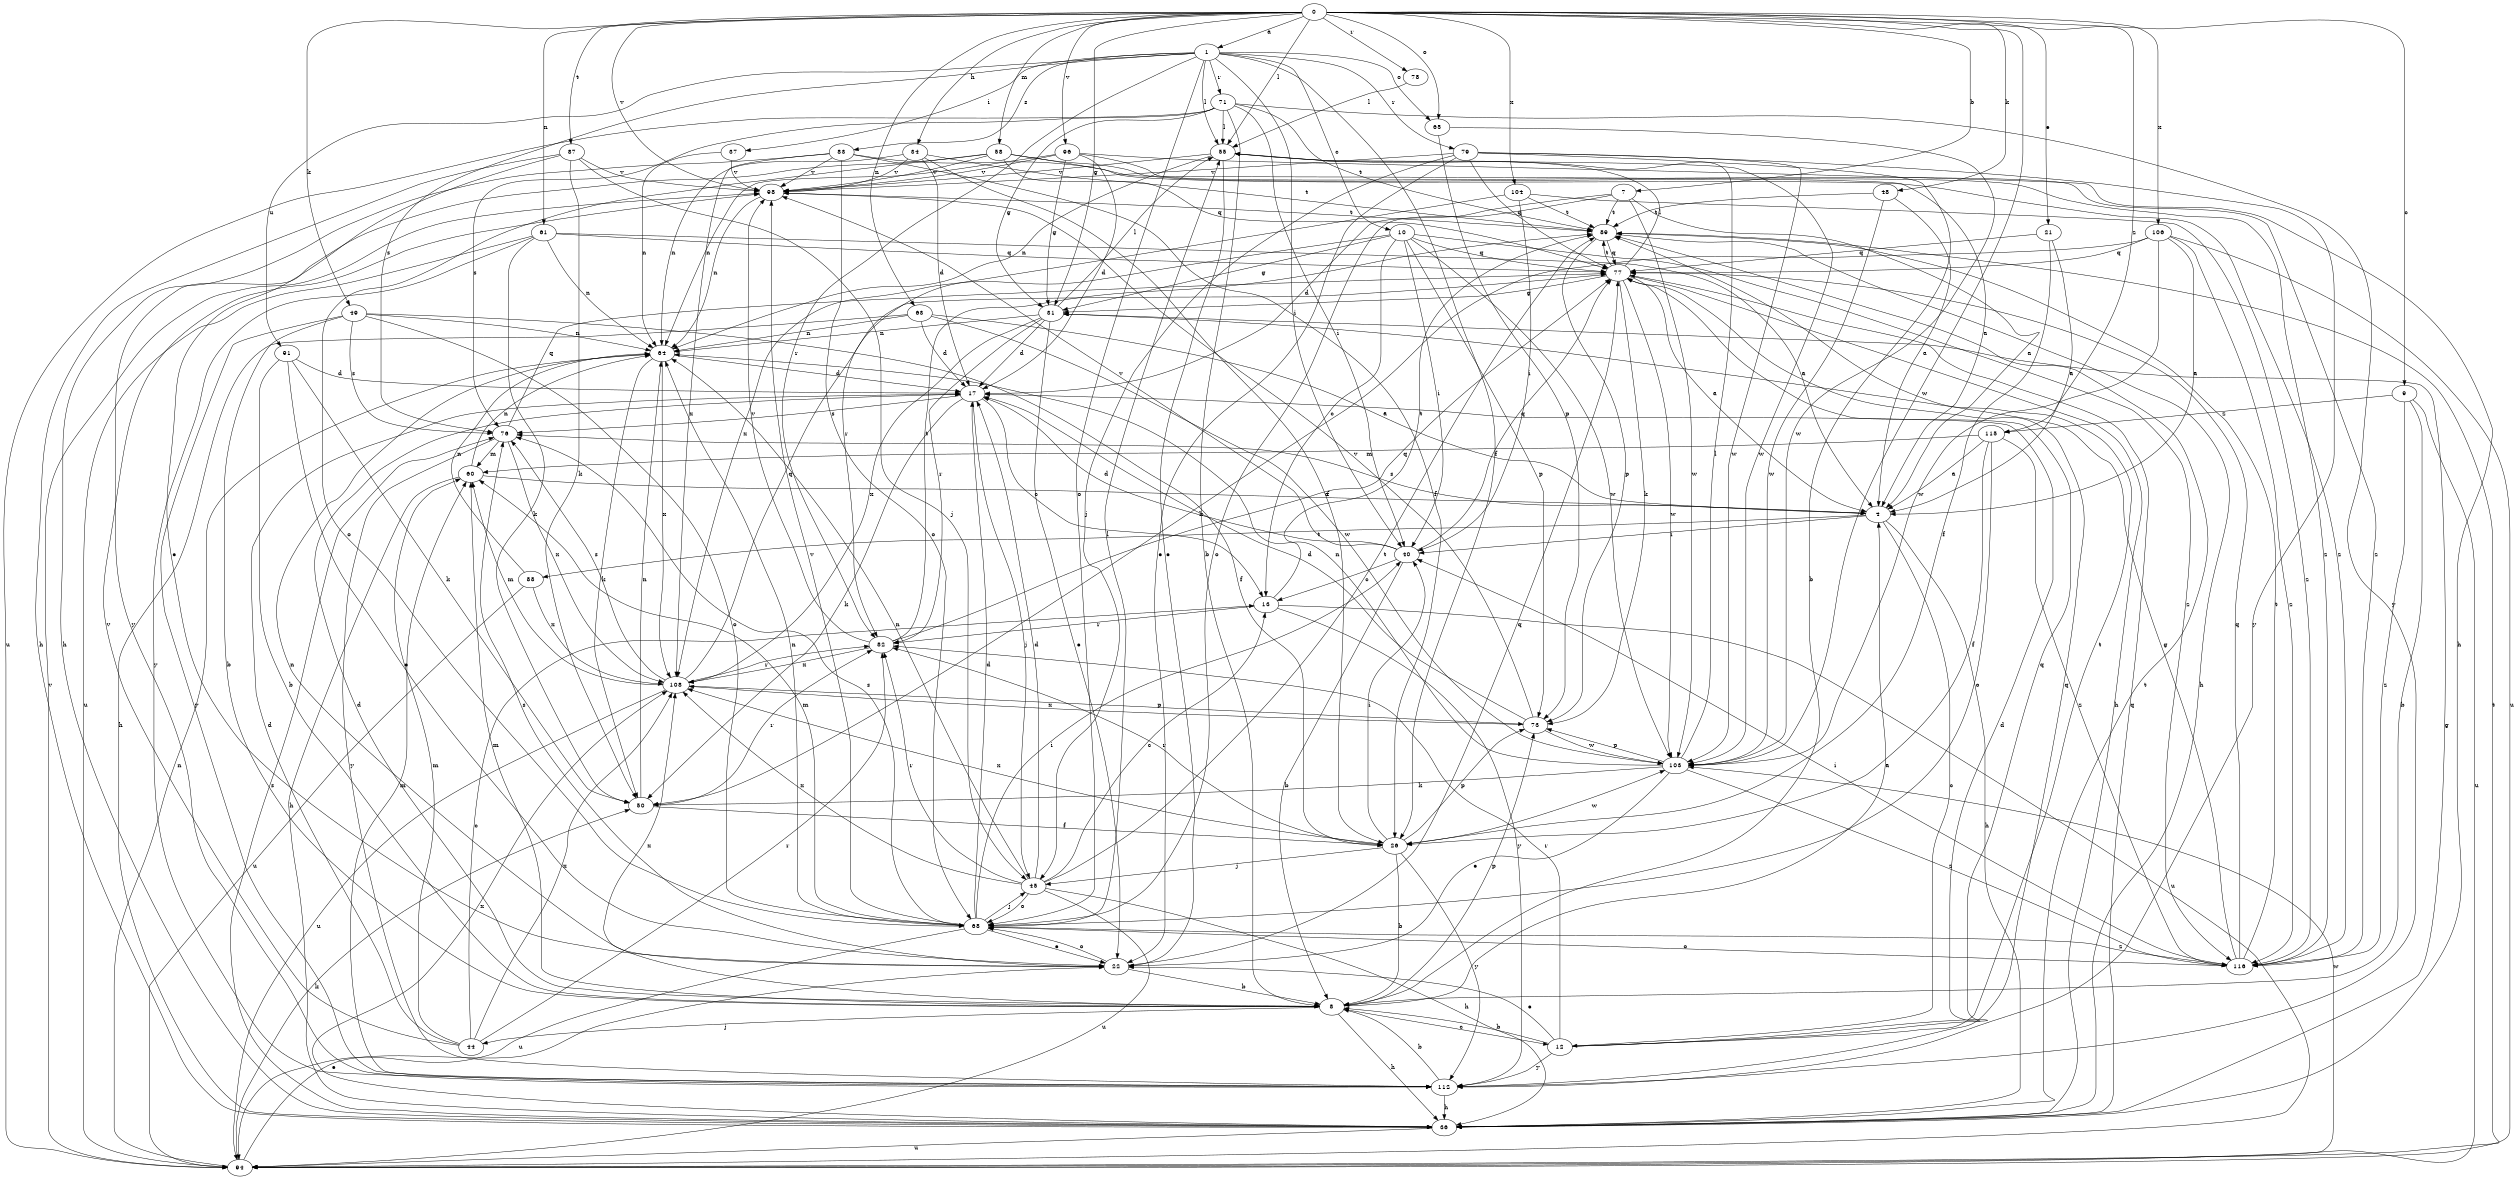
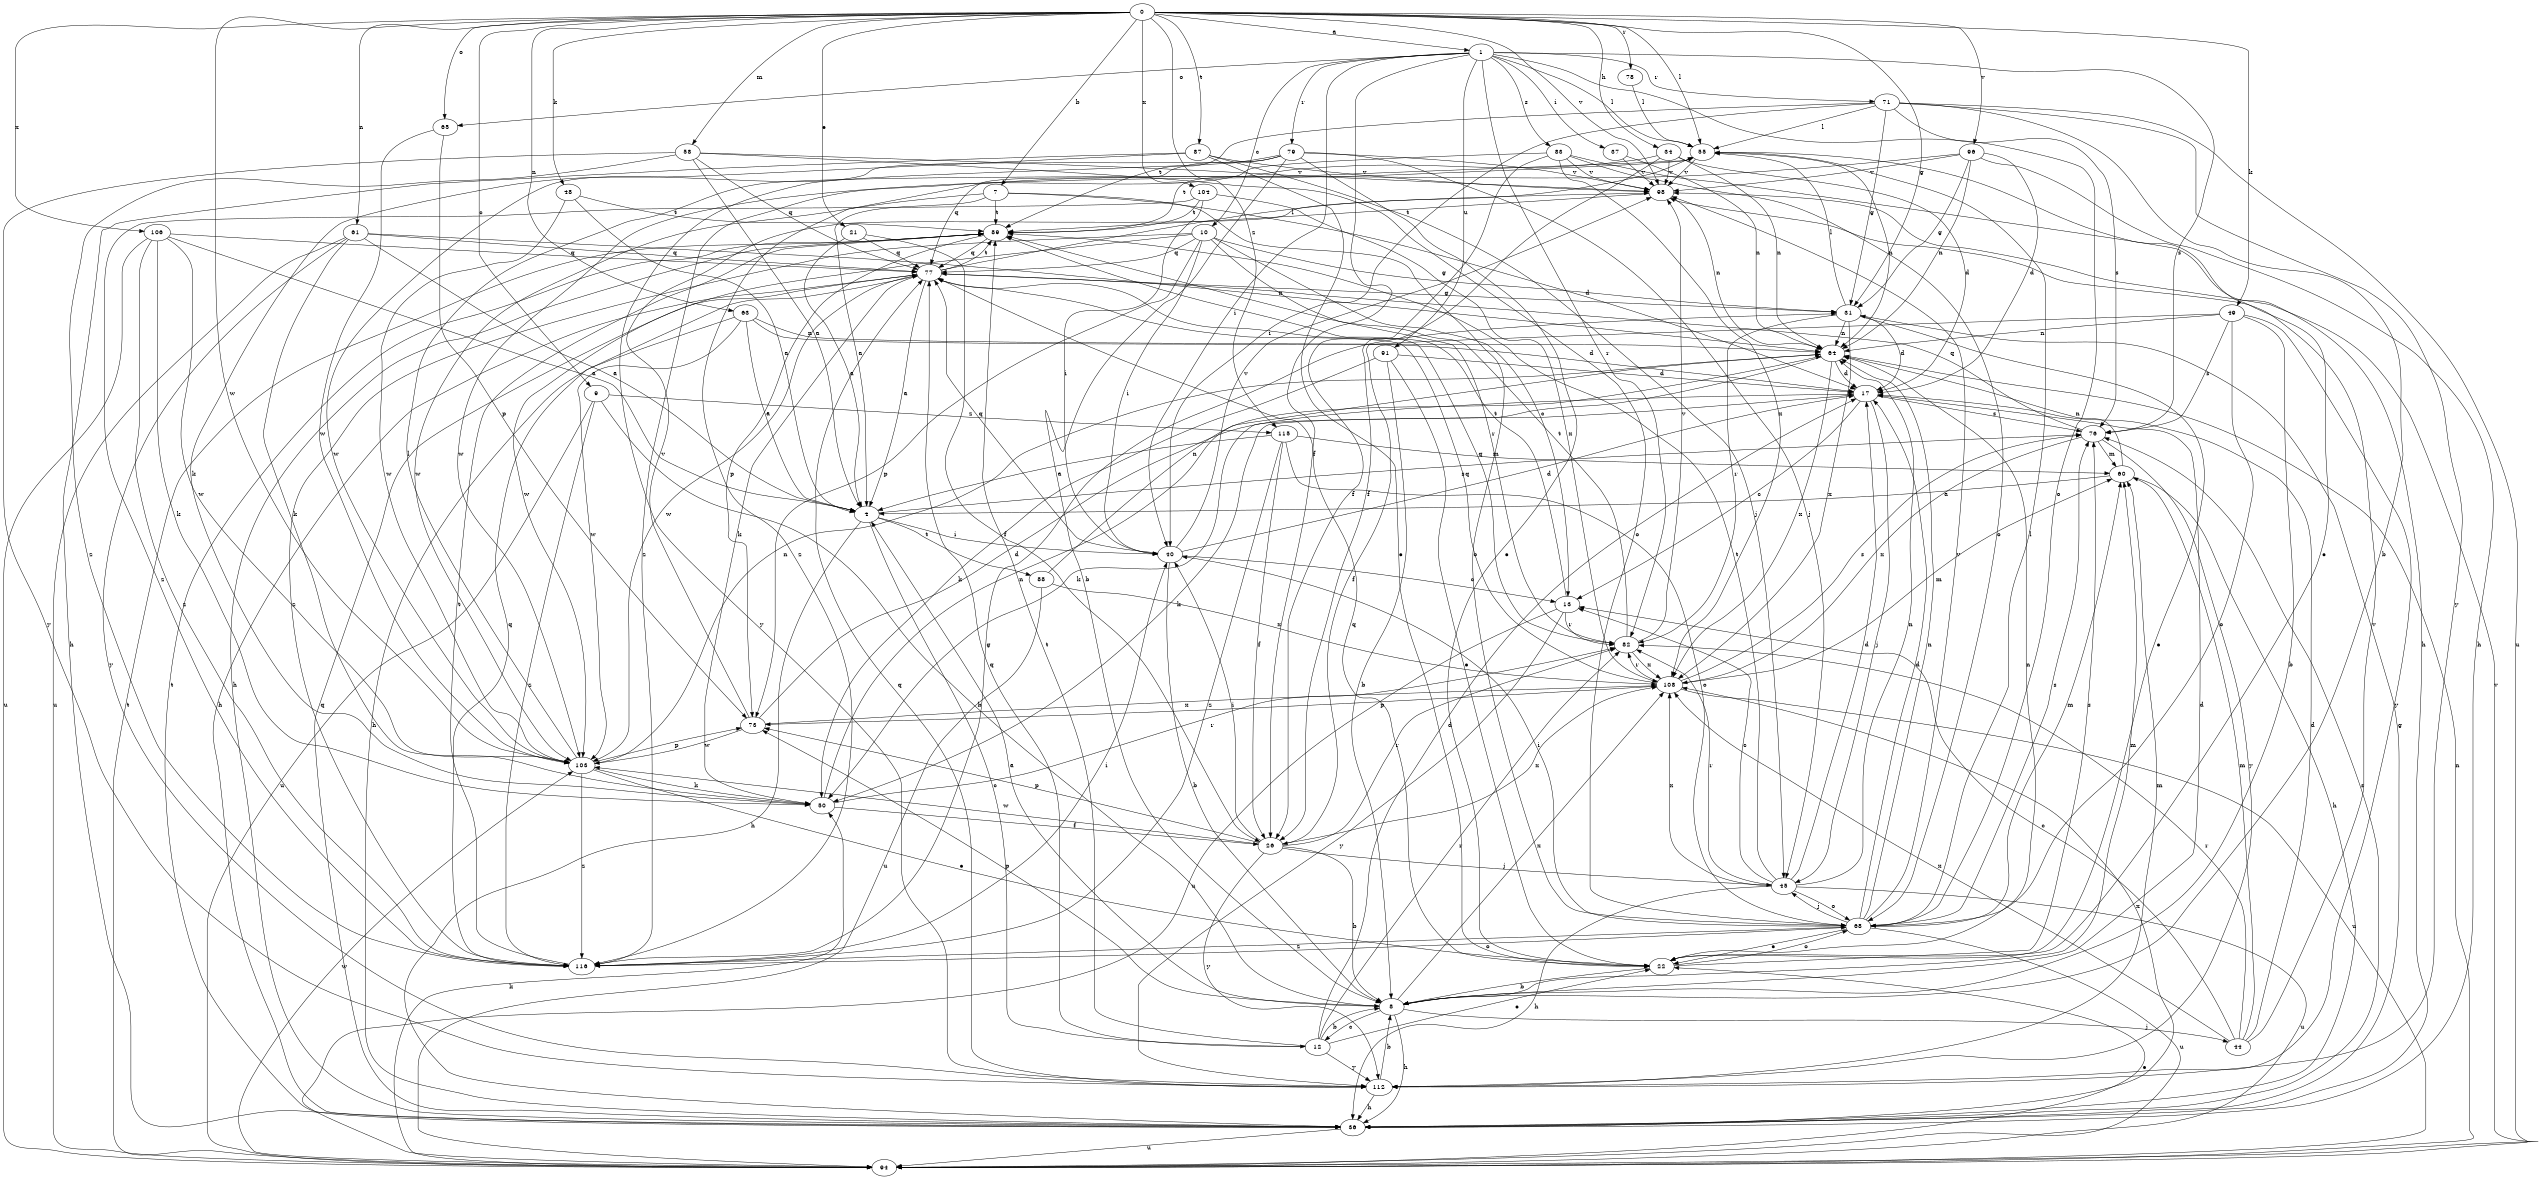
edge "77" -> "73": now "77" -> "50"
